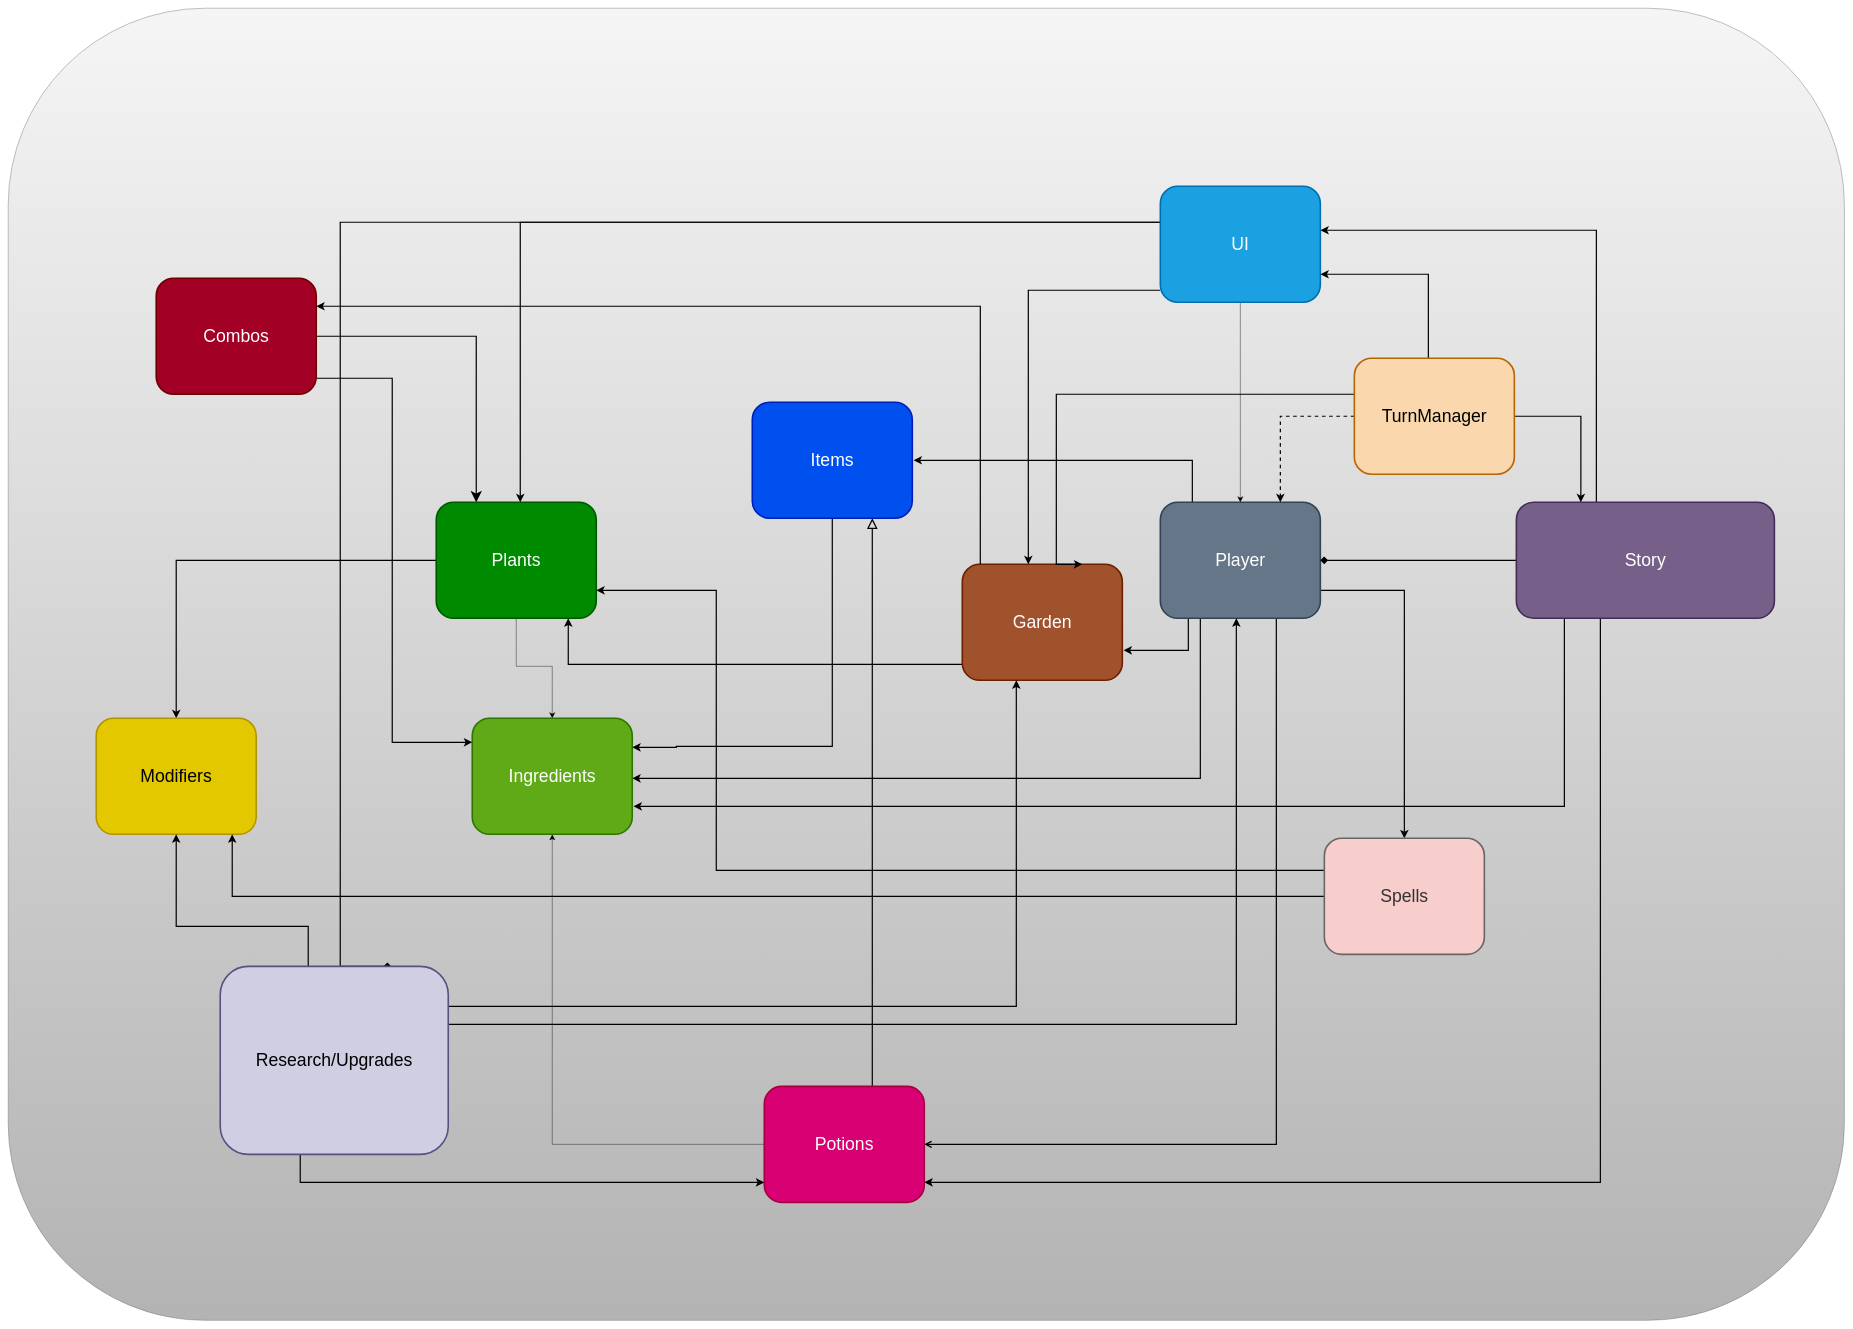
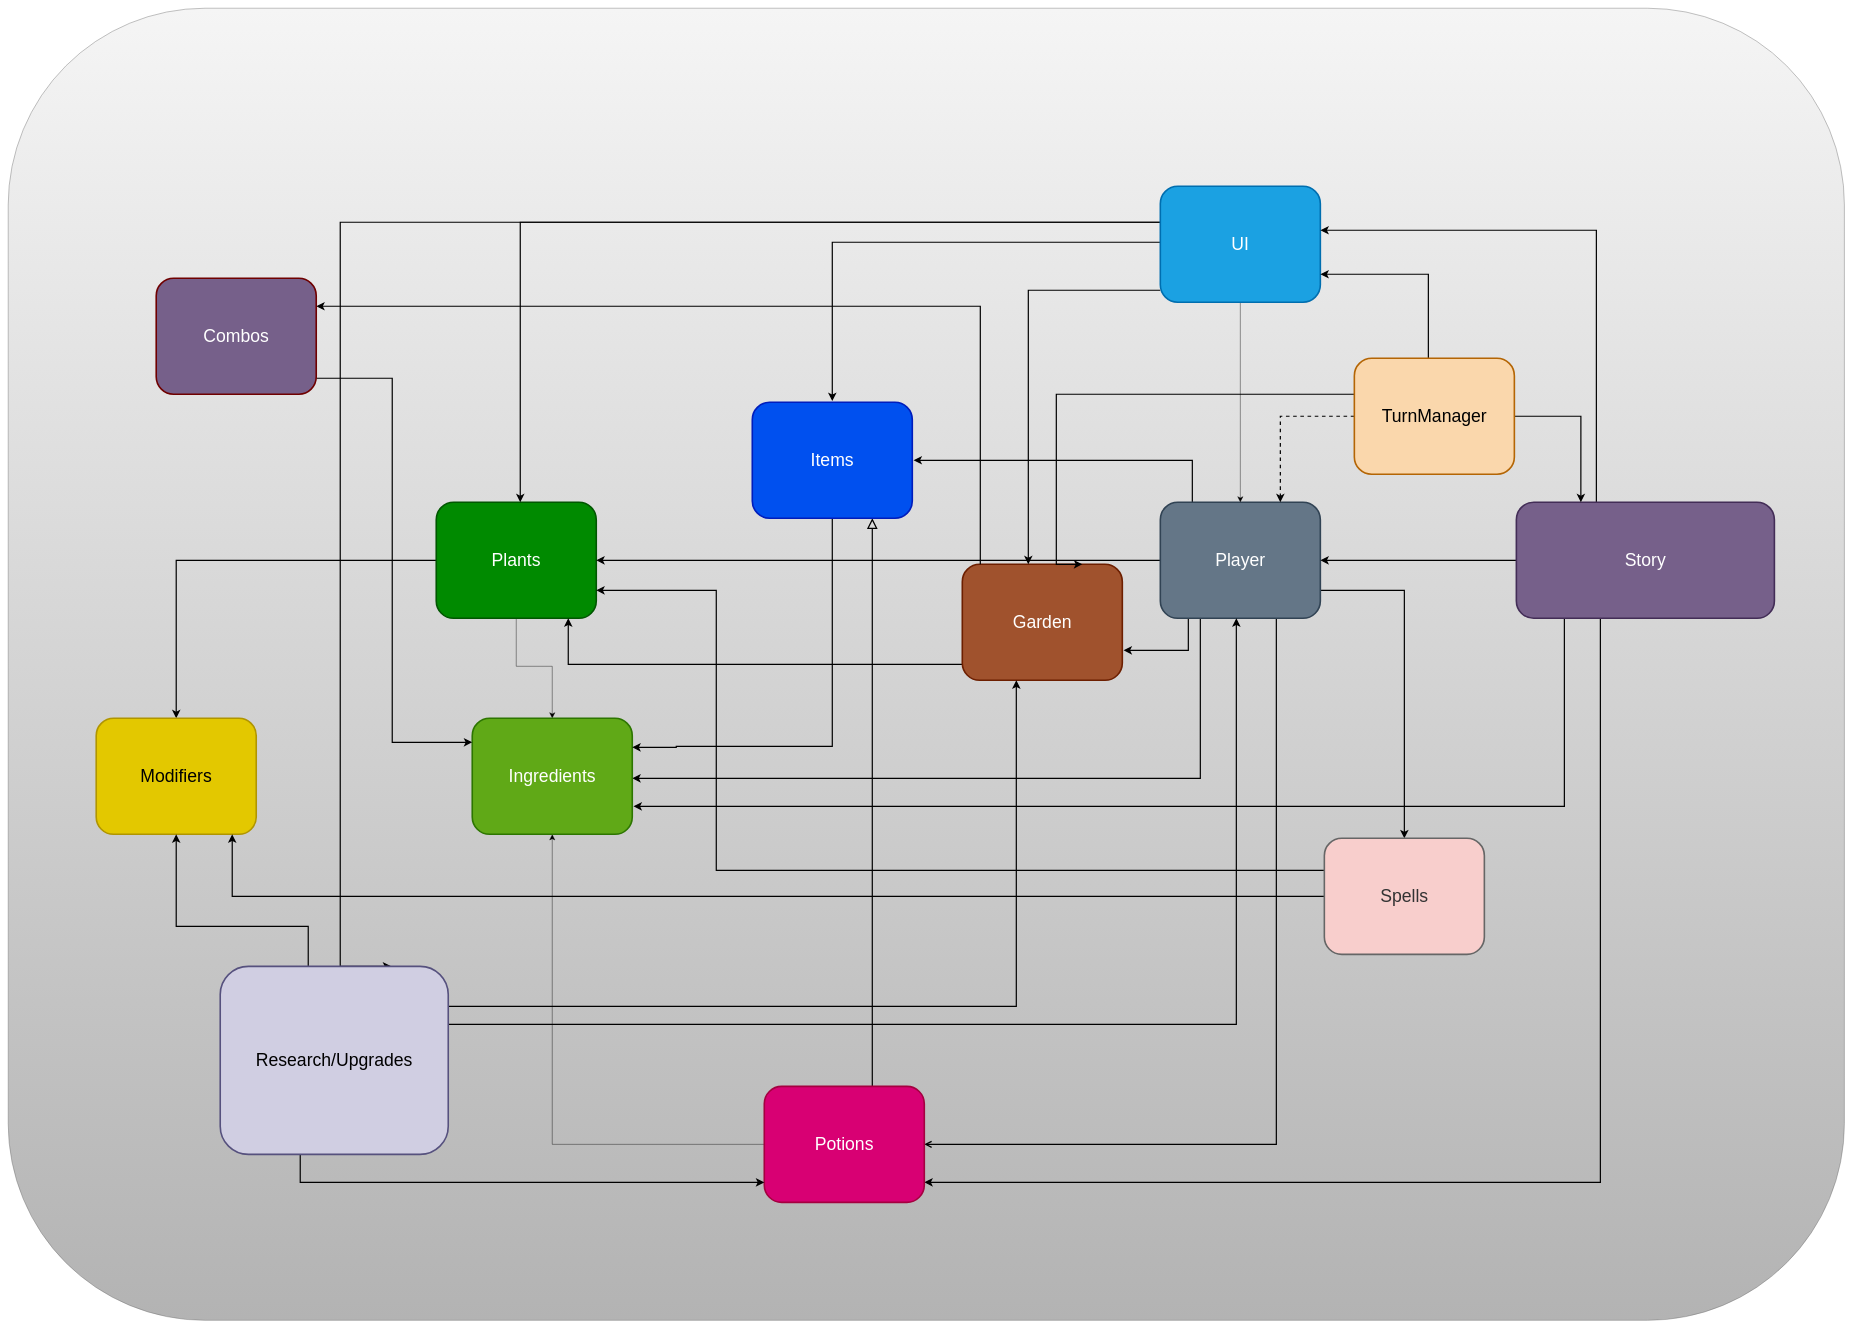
edge "UI" -> "Items": added
node "Combos": fillcolor #a20025 -> #76608a
edge "Combos" -> "Plants": removed
edge "Player" -> "Plants": added
edge "Story" -> "Player": arrowhead diamond -> classic
edge "UI" -> "Research/Upgrades": arrowhead diamond -> classic
